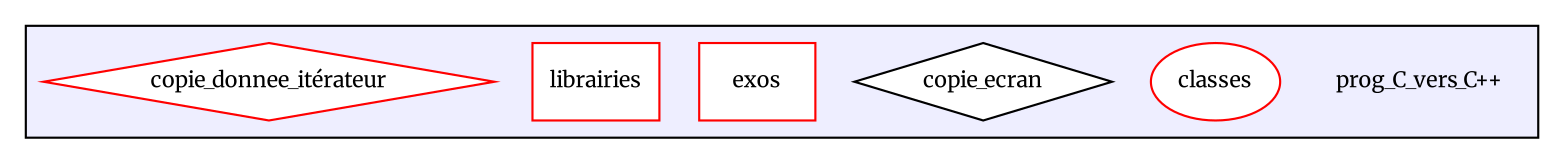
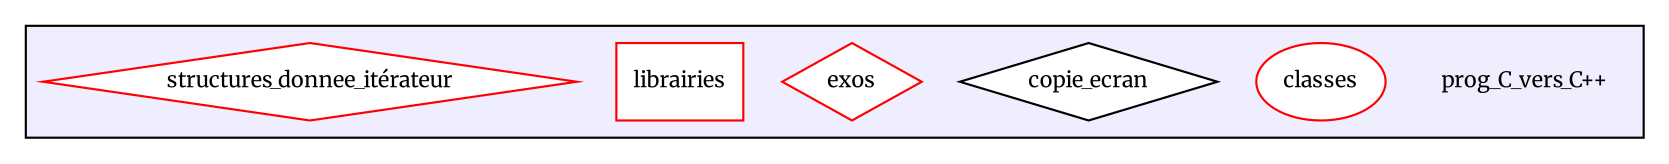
node "copie_donnee_itérateur": label "copie_donnee_itérateur" -> "structures_donnee_itérateur"
node "exos": shape box -> diamond
